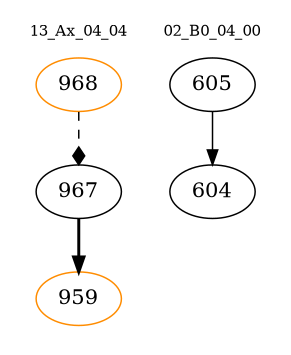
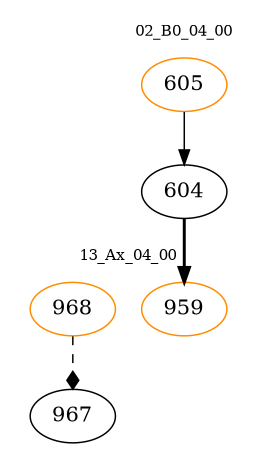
cluster "13_Ax_04_04": label "13_Ax_04_04" -> "13_Ax_04_00"
node "605": color black -> darkorange
edge "967" -> "959": now "604" -> "959"
